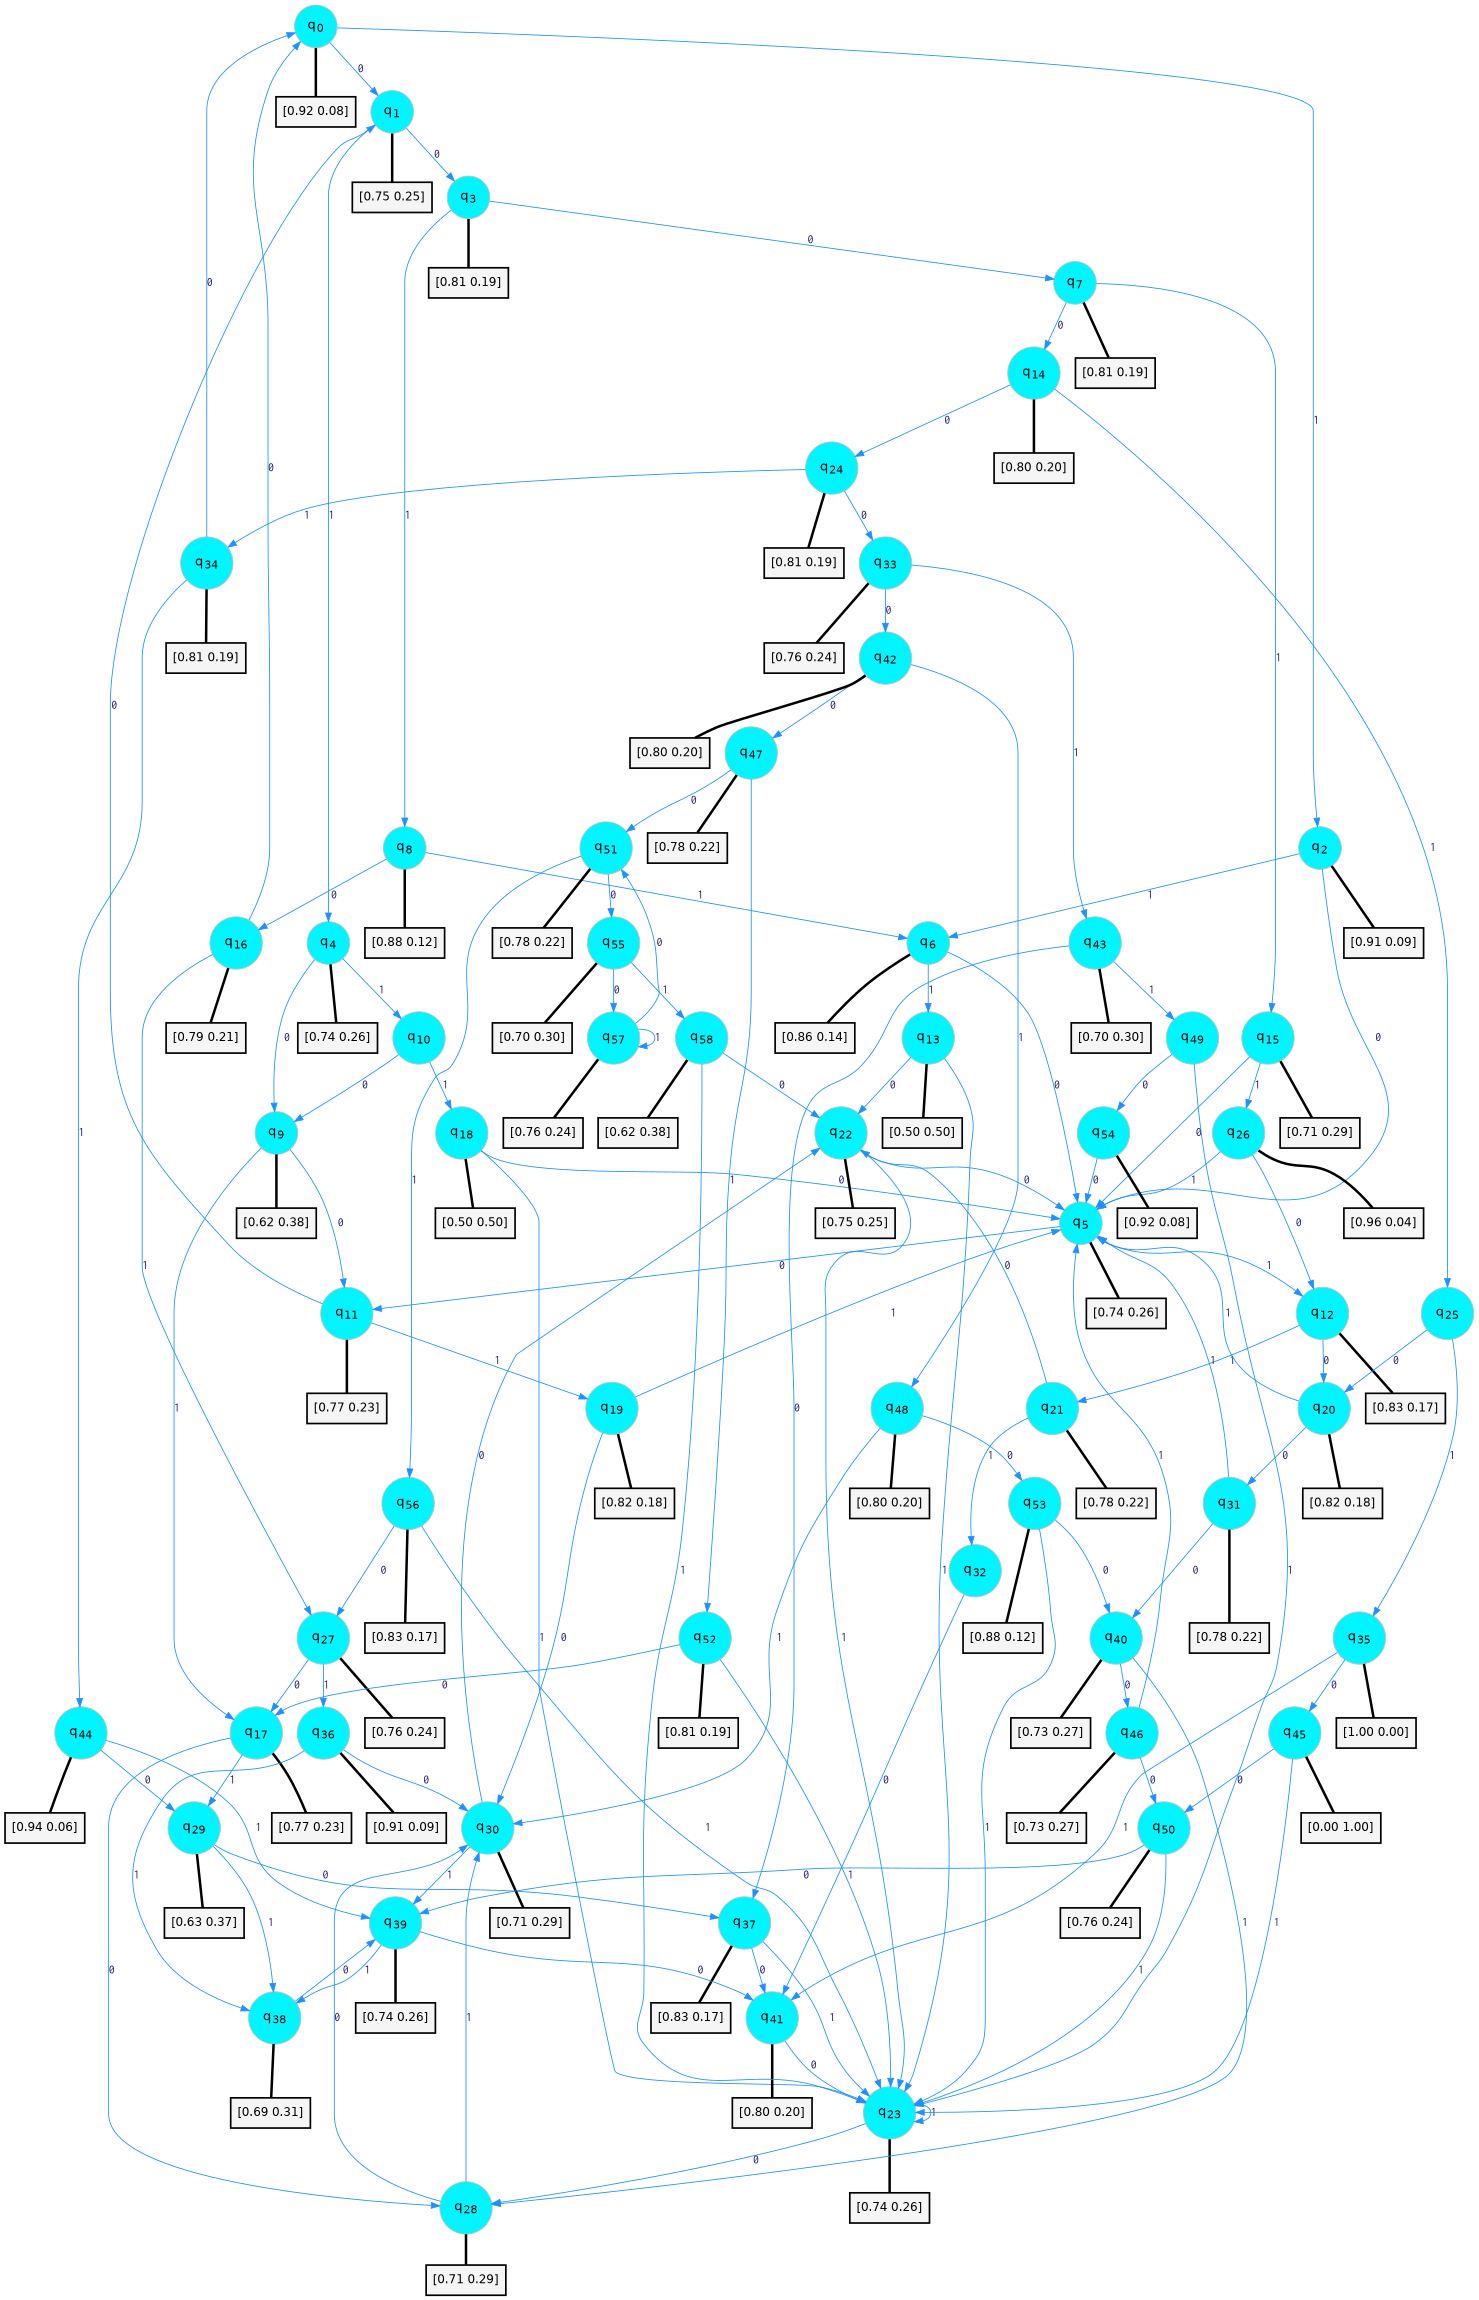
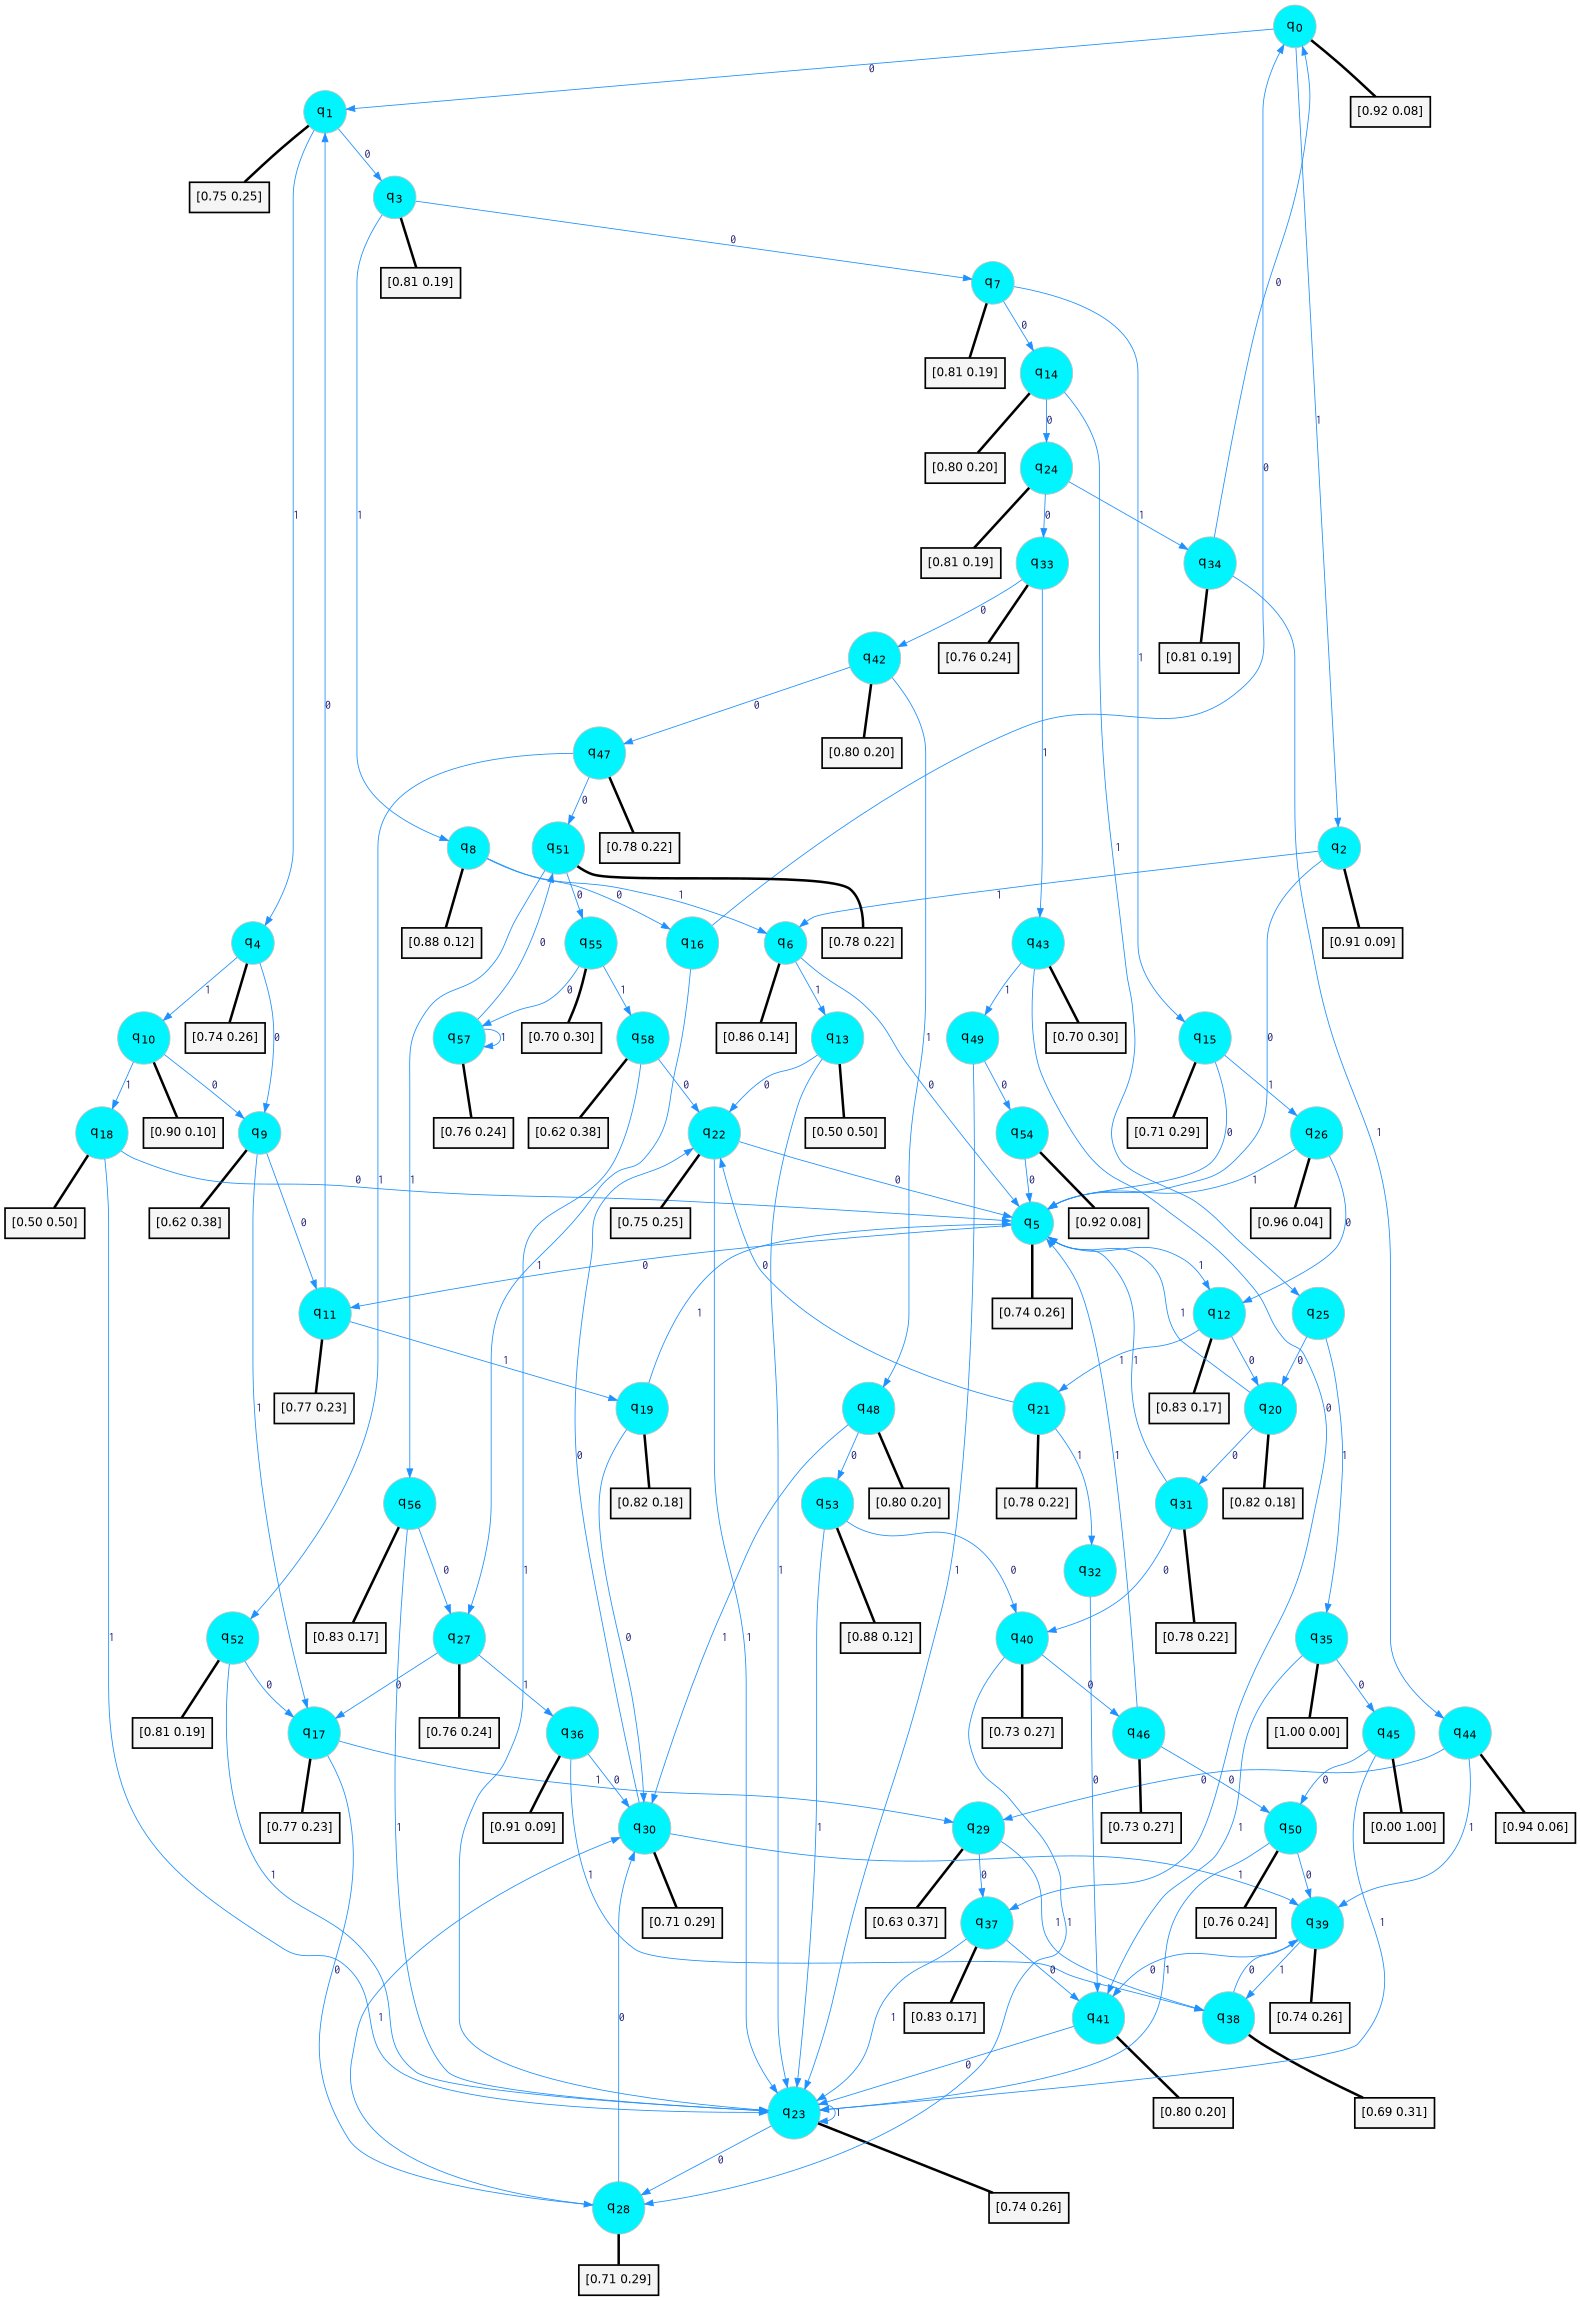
node "[0.79 0.21]": removed
node "[0.90 0.10]": added
